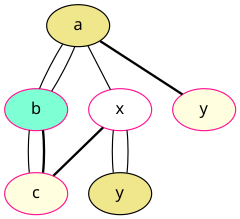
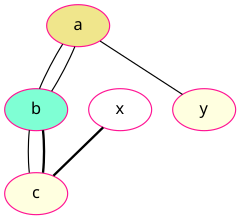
node "a": color black -> deeppink
edge "a" -- "x": removed
edge "a" -- "y": style bold -> solid
node "󠀥y": removed
